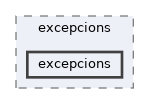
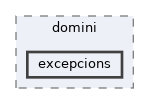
cluster "excepcions": label "excepcions" -> "domini"
